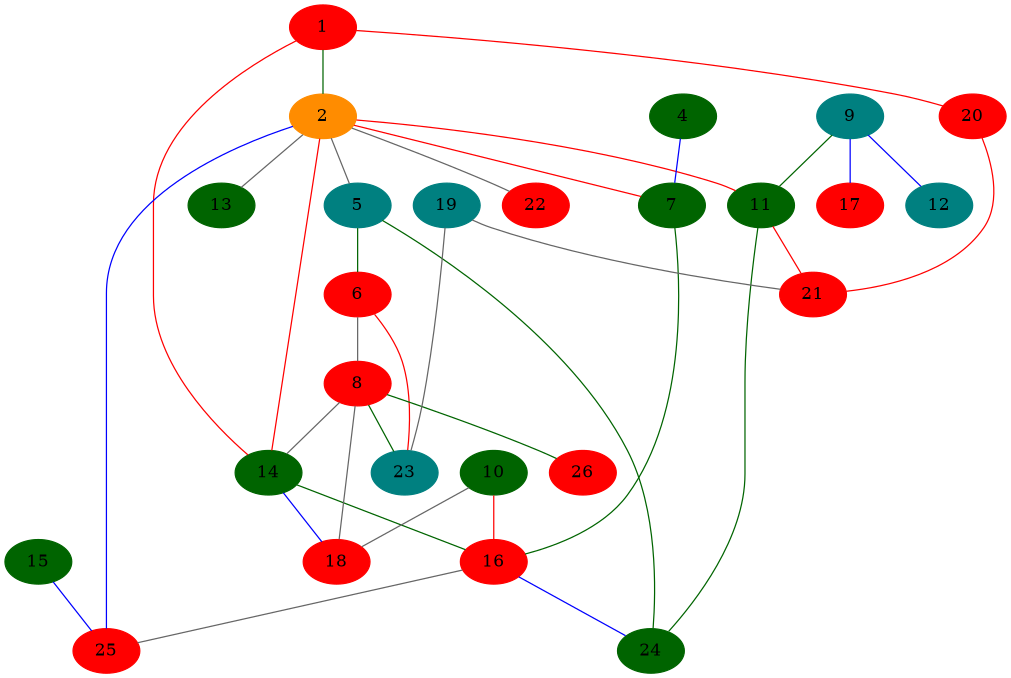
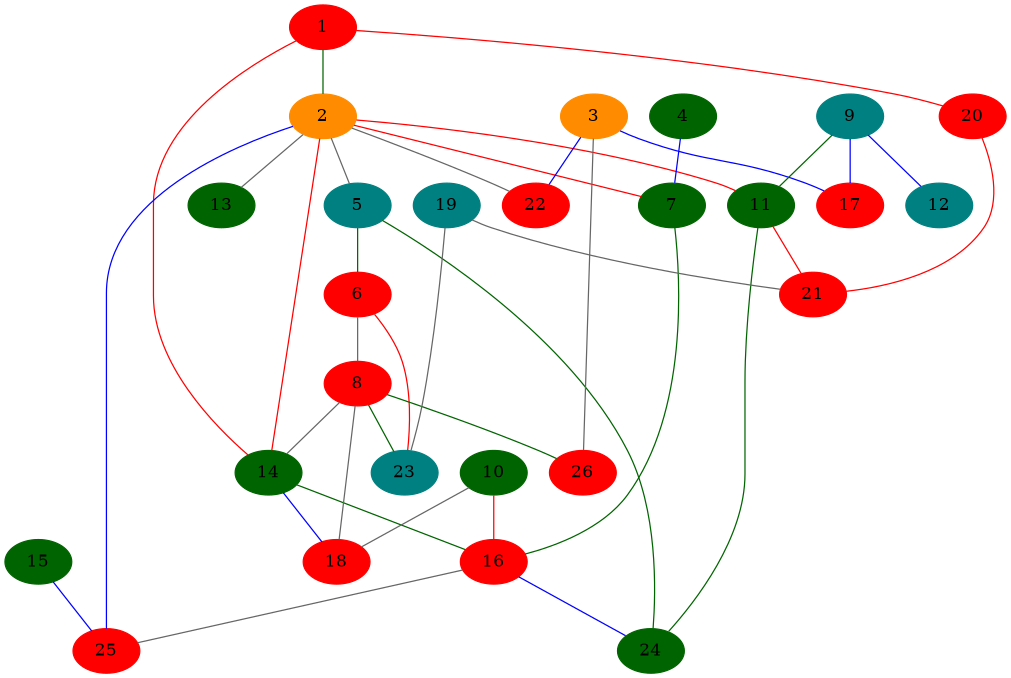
node "3": added
